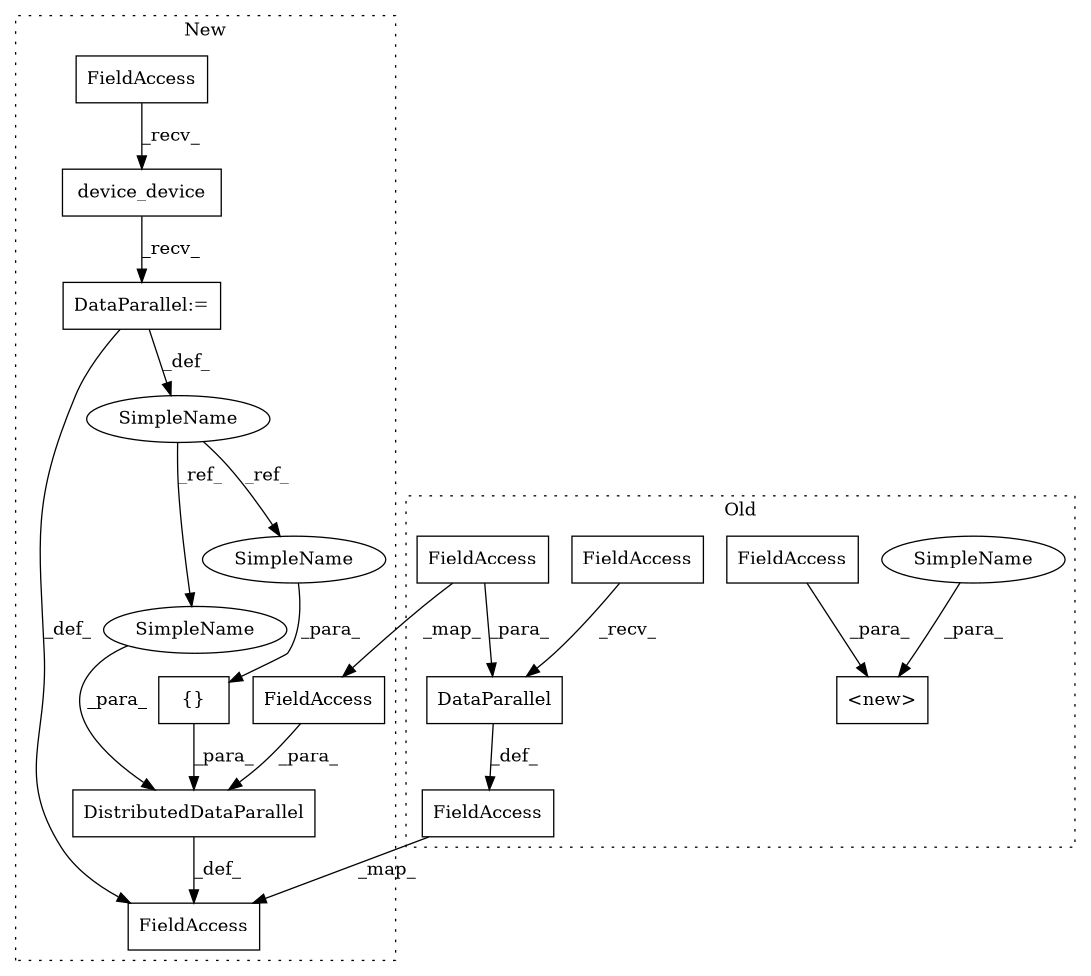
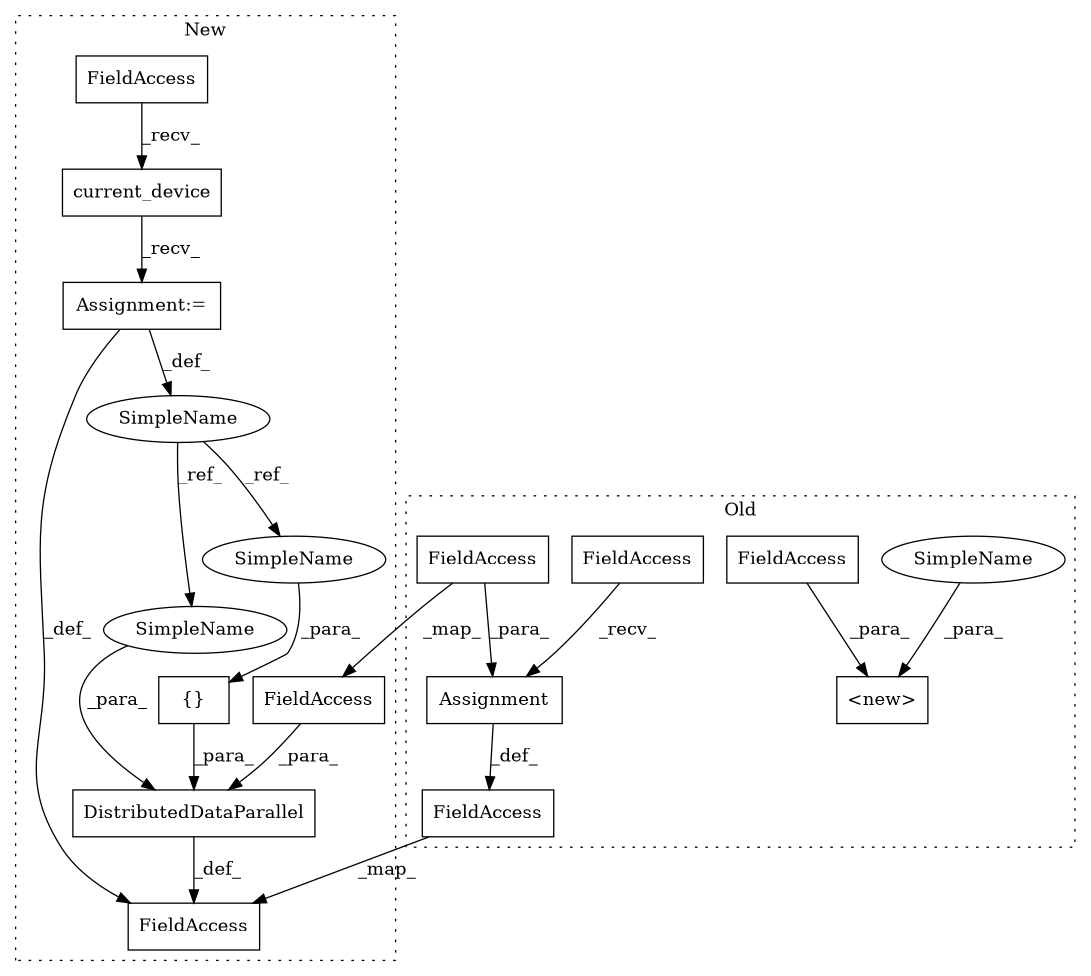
node "device_device": label "device_device" -> "current_device"
node "DataParallel:=": label "DataParallel:=" -> "Assignment:="
node "DataParallel": label "DataParallel" -> "Assignment"
